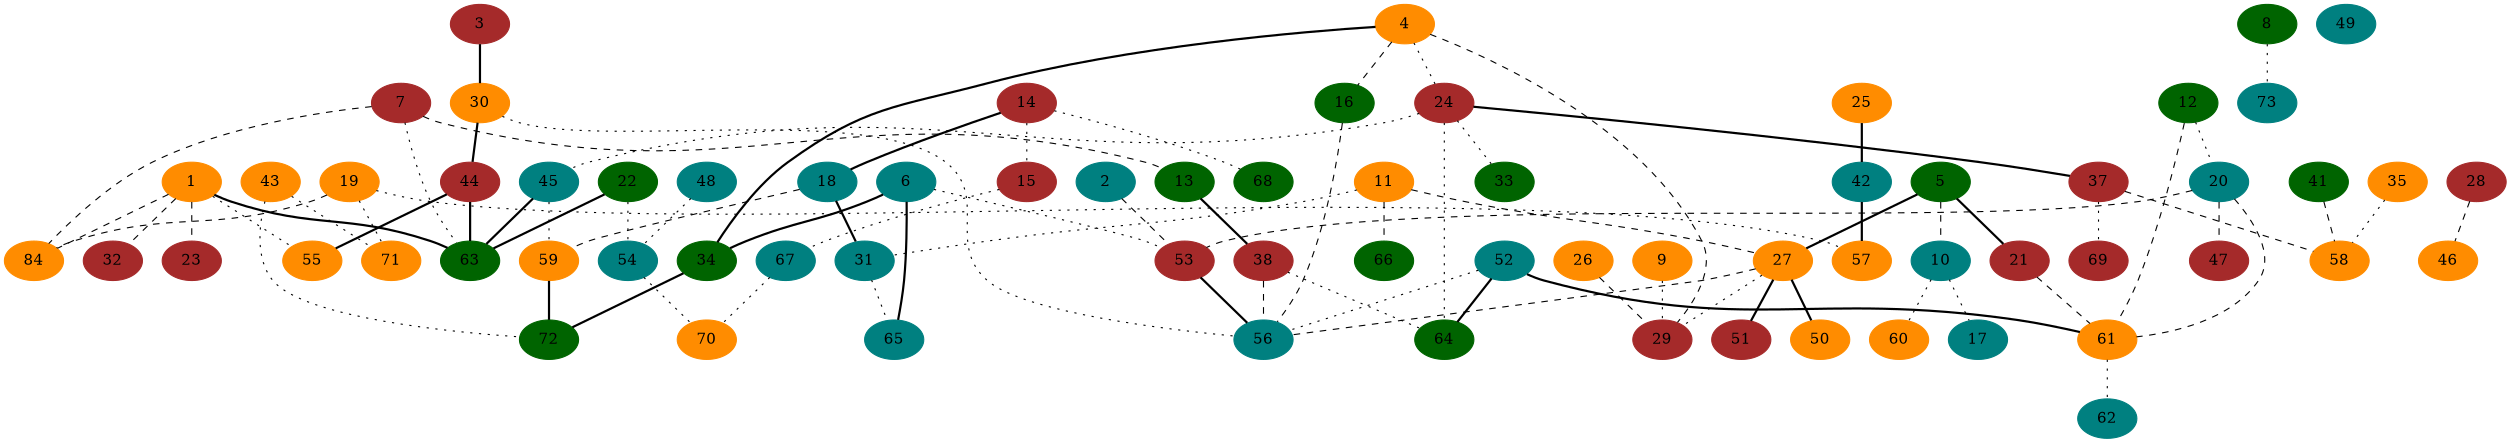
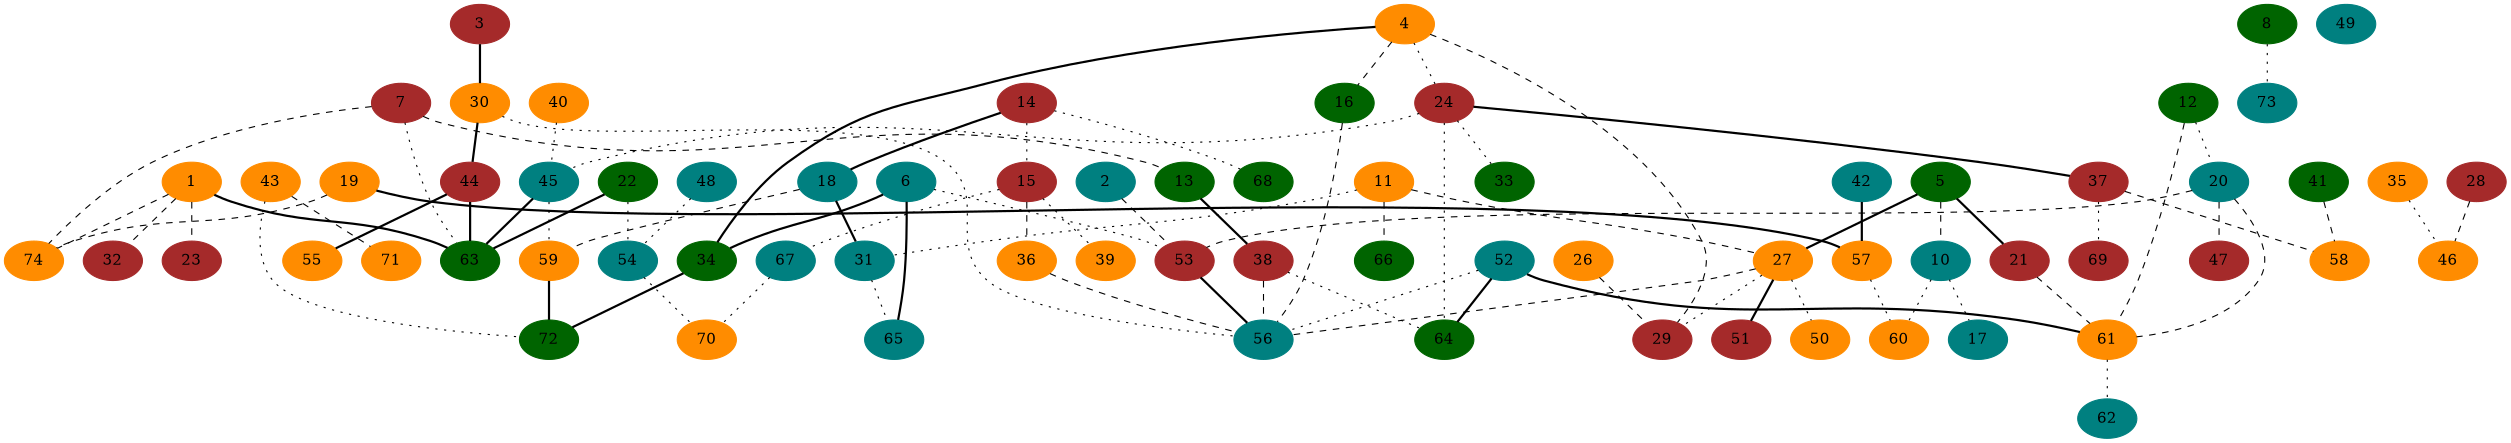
node "40": added
node "25": removed
edge "19" -- "57": style dotted -> bold
edge "43" -- "71": style dotted -> dashed
edge "19" -- "71": removed
edge "35" -- "58": now "35" -- "46"
edge "1" -- "55": removed
node "84": label "84" -> "74"
node "36": added
node "39": added
node "9": removed
edge "27" -- "50": style bold -> dotted
edge "57" -- "60": added
